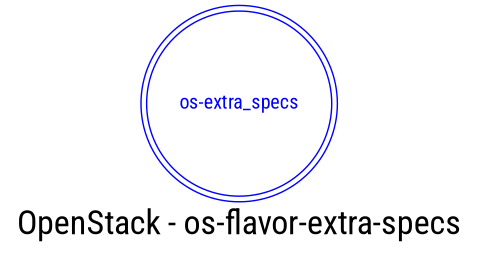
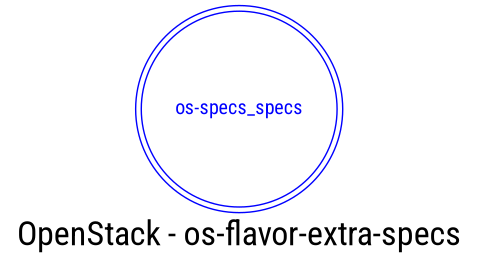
node "os-extra_specs": label "os-extra_specs" -> "os-specs_specs"
